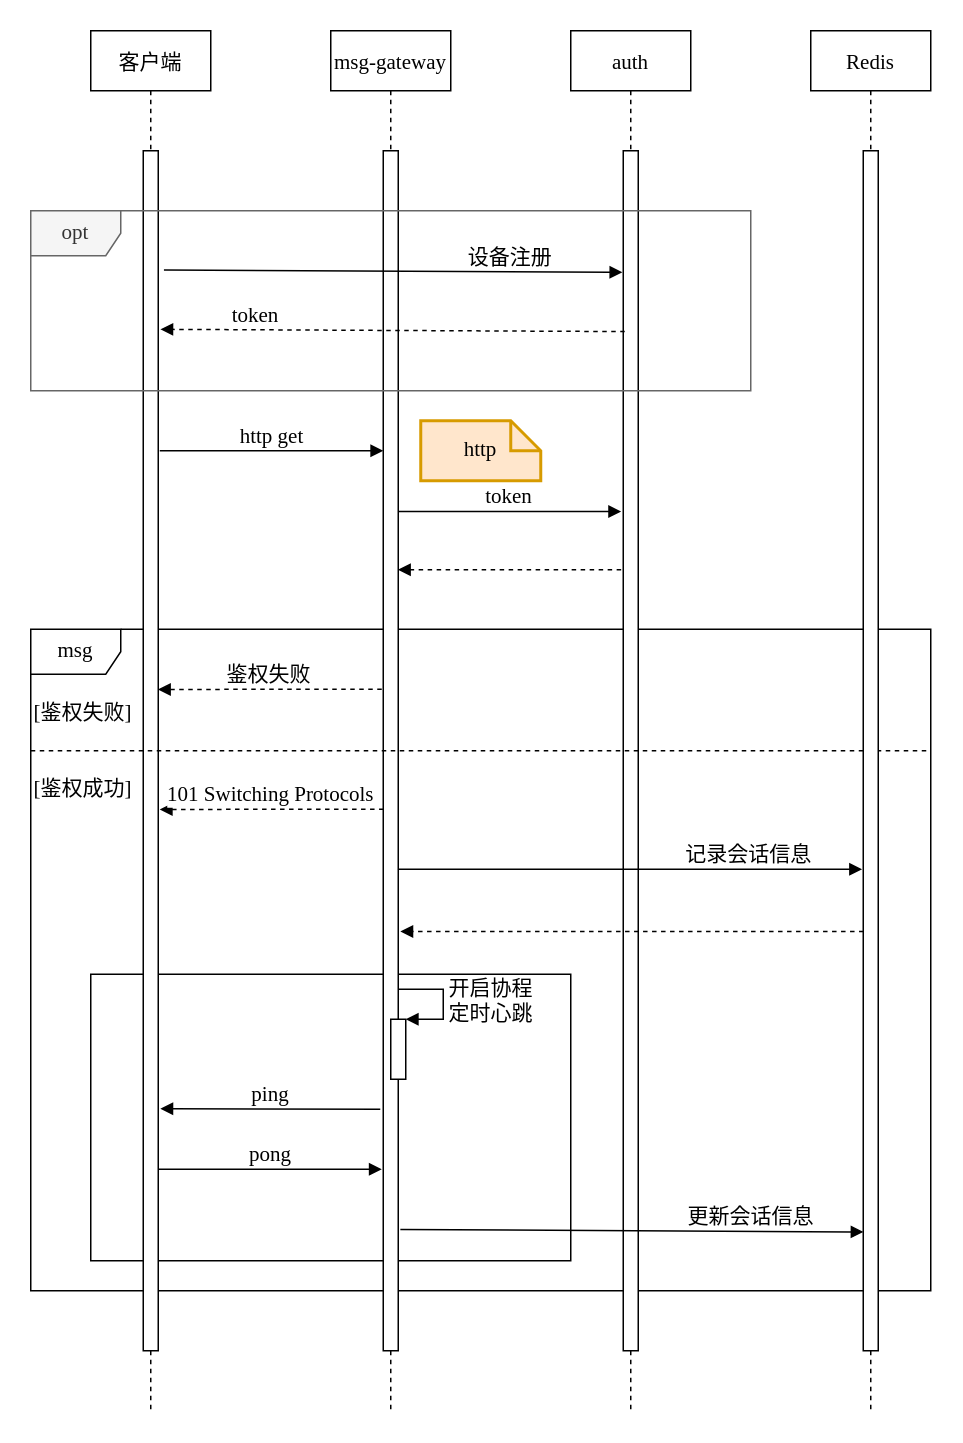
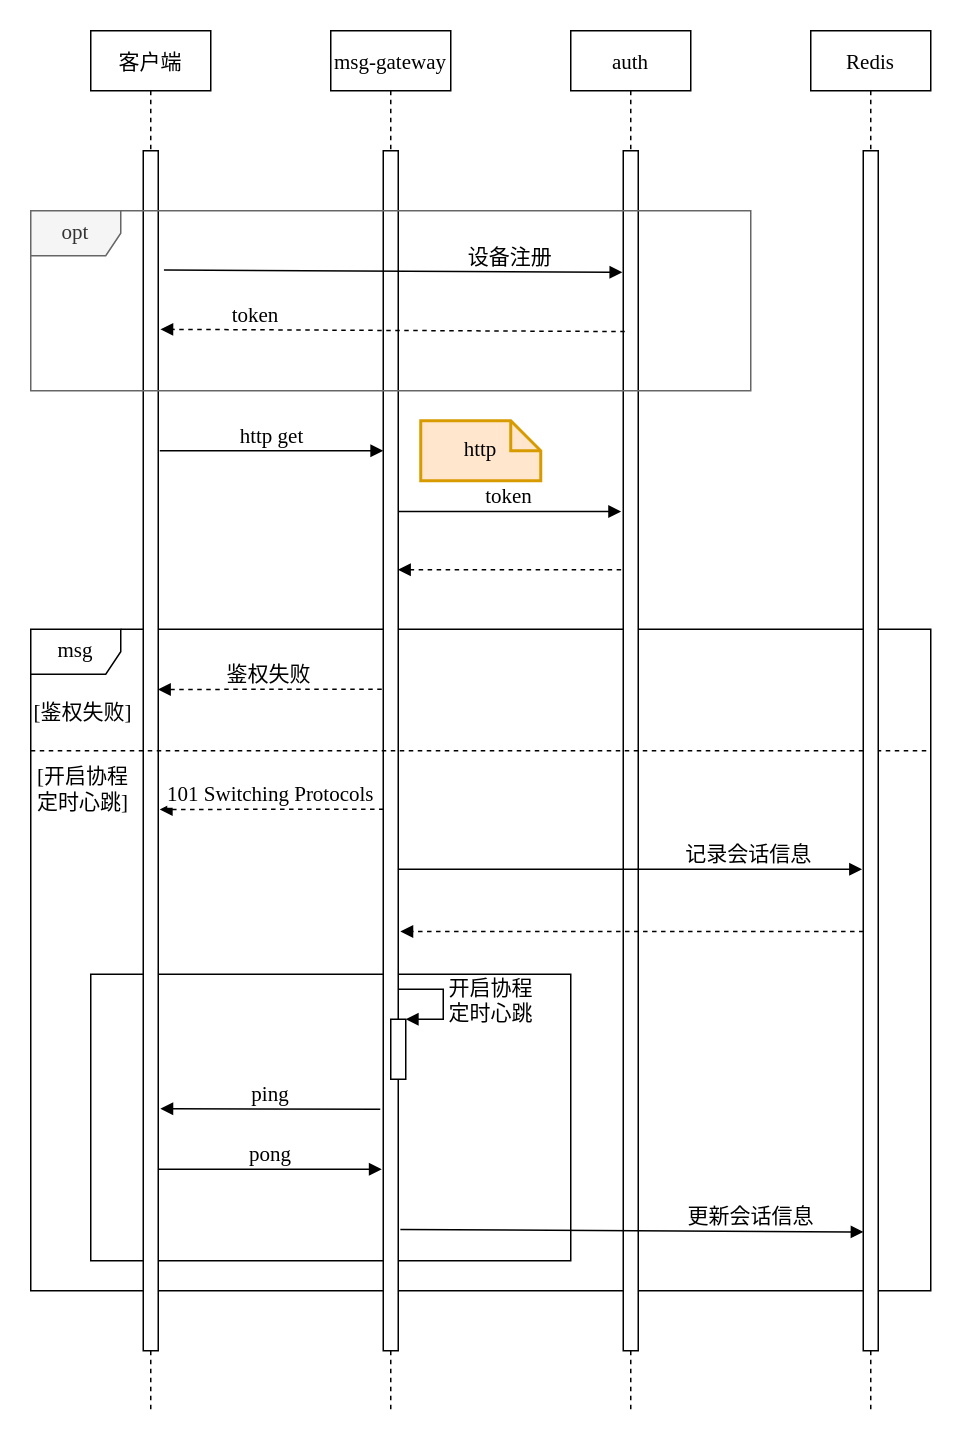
node "[鉴权成功]": label "[鉴权成功]" -> "[开启协程定时心跳]"
